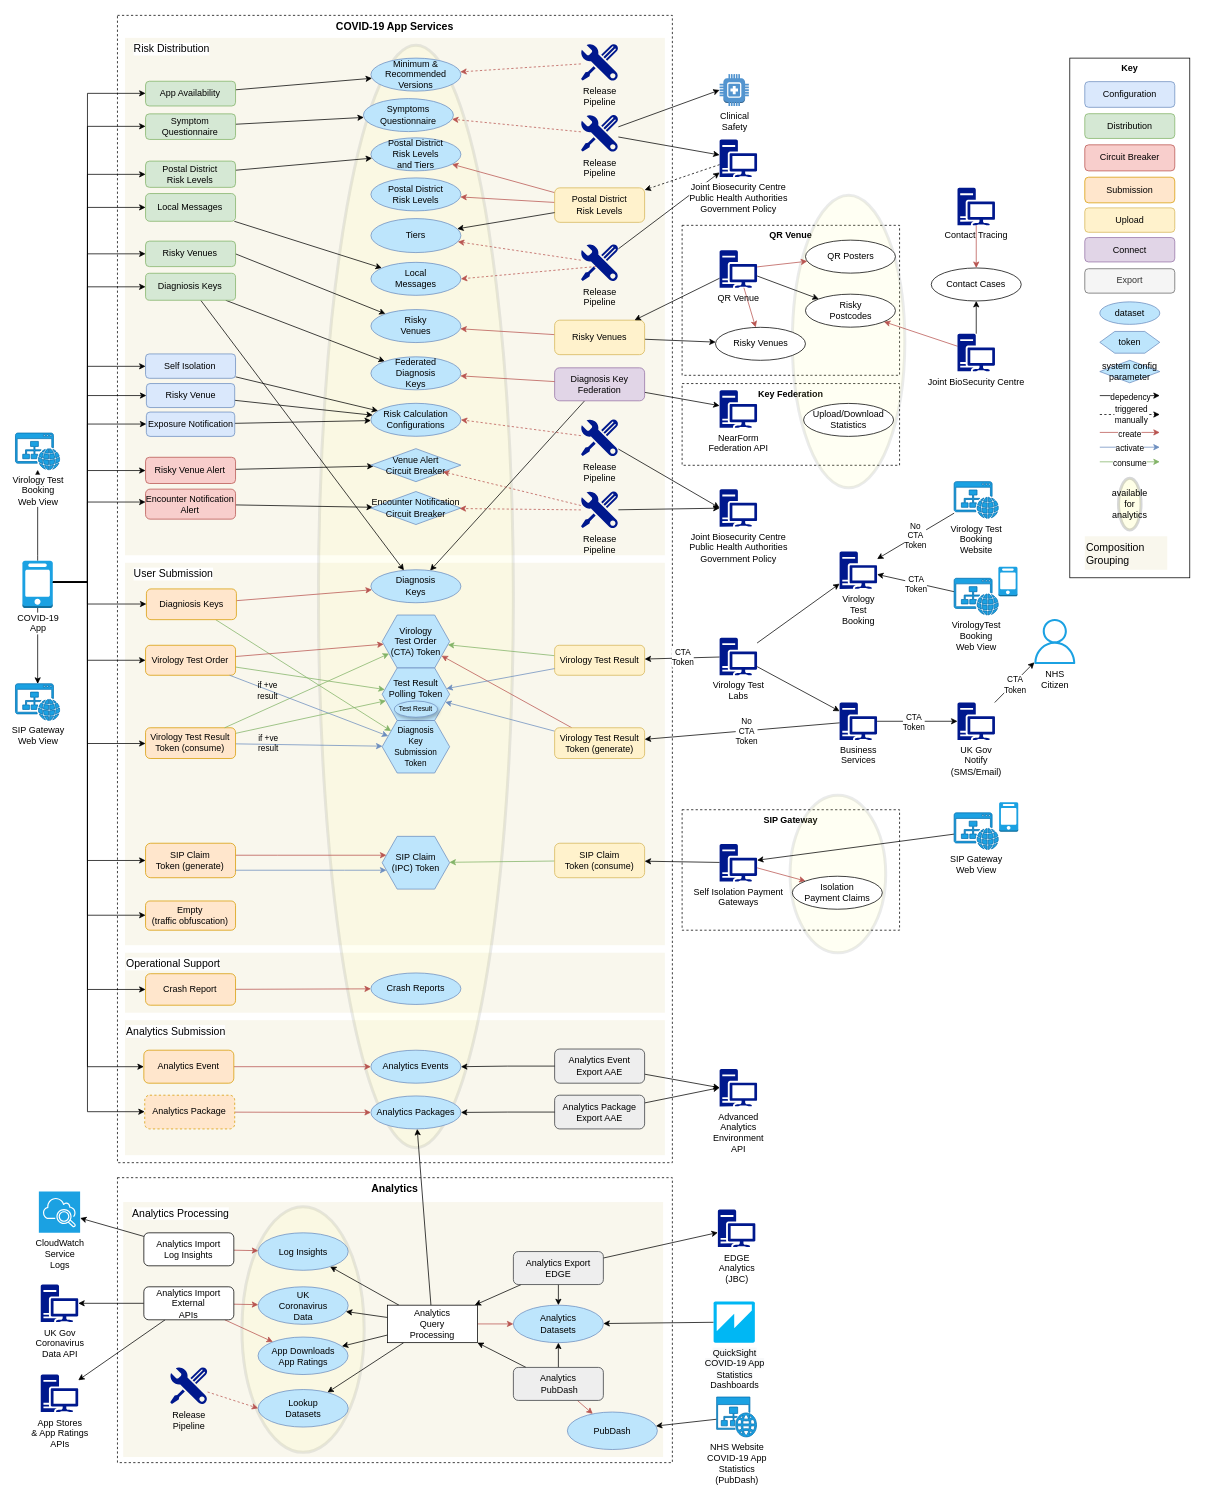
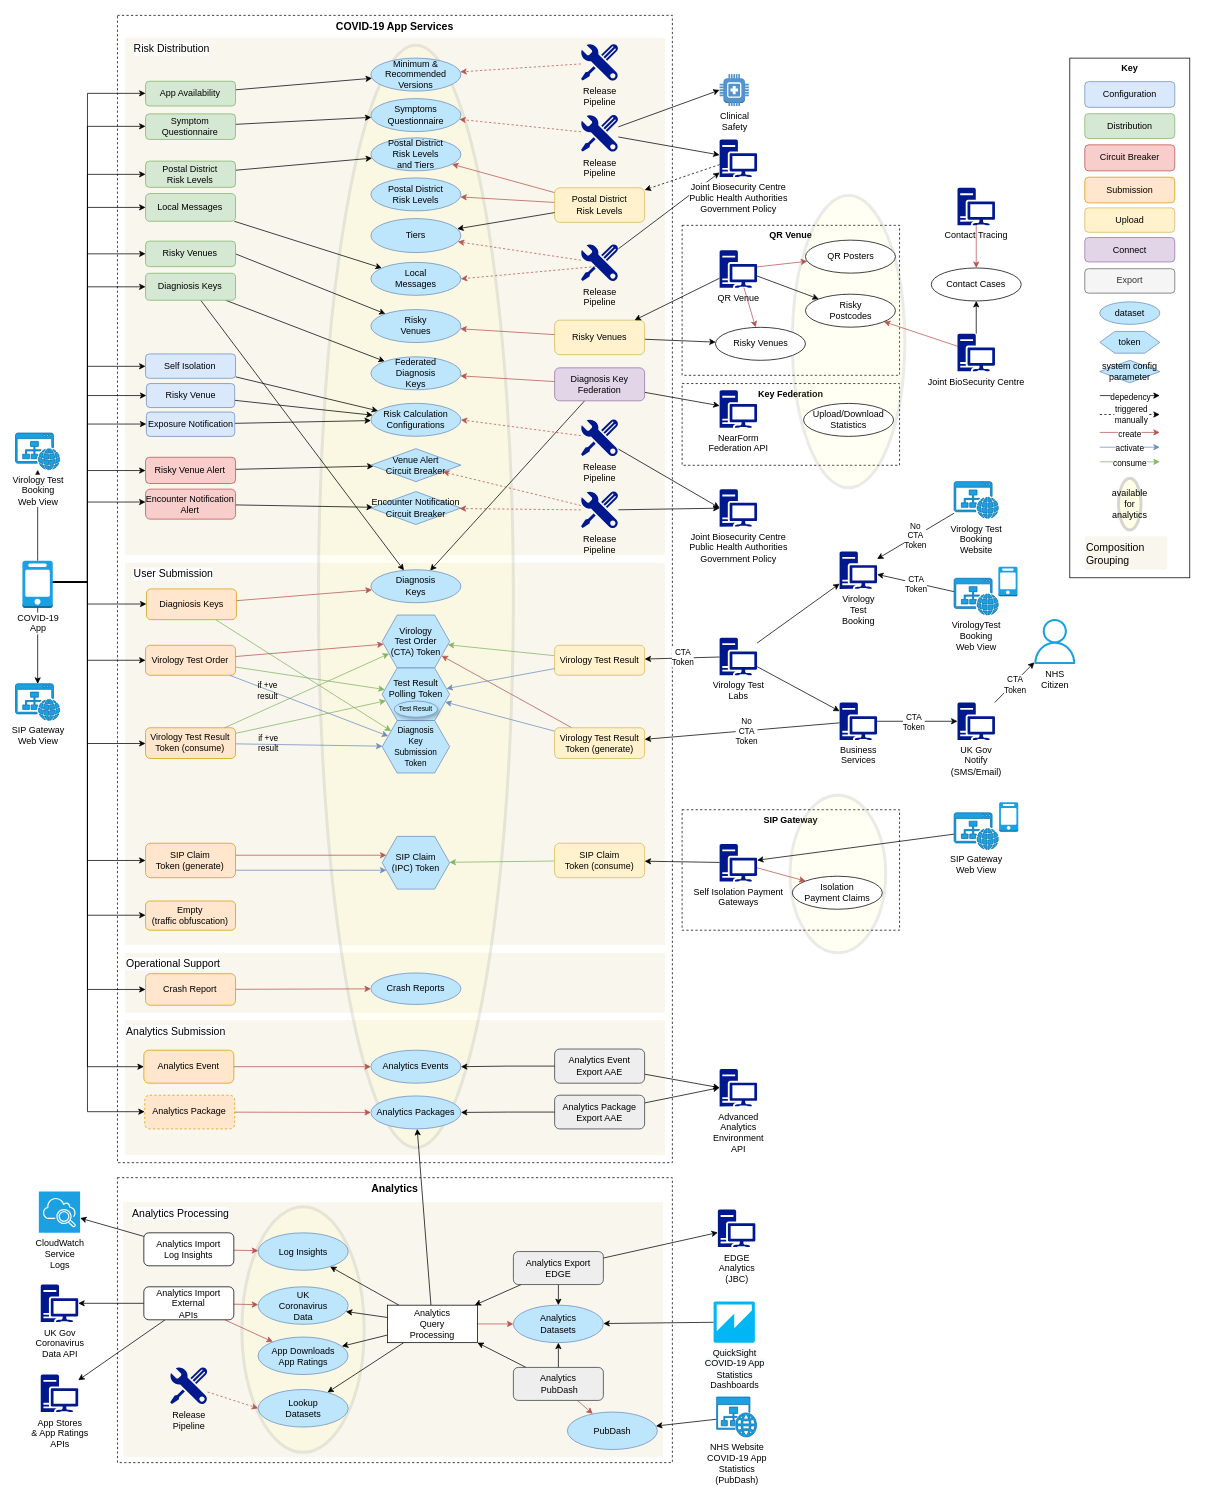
node "Symptoms Questionnaire": moved (408, 115) -> (416, 115)
